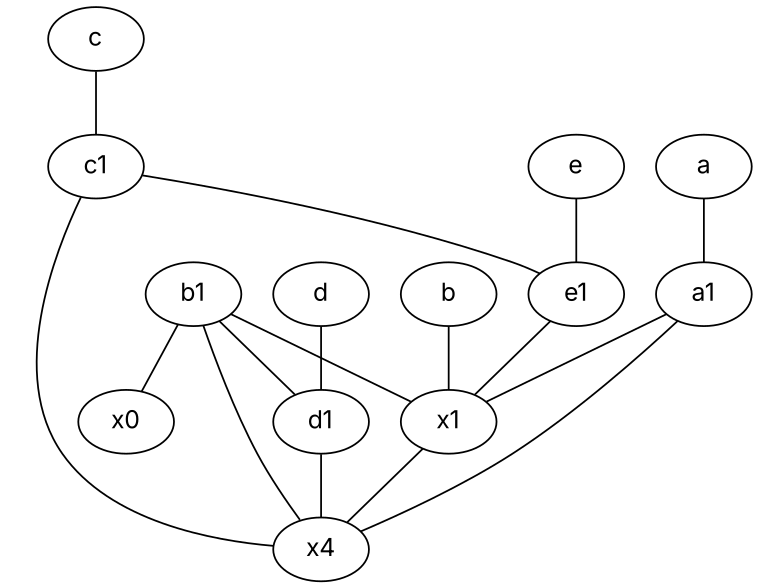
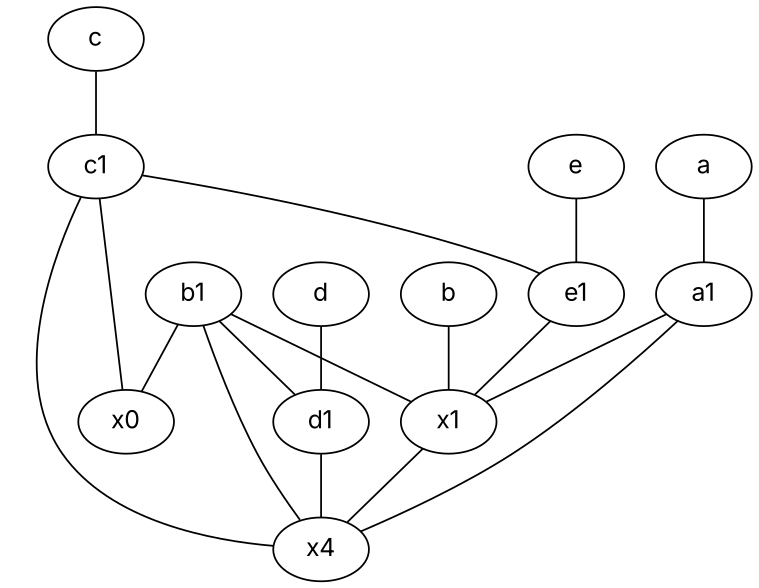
edge "c1" -- "x0": added
